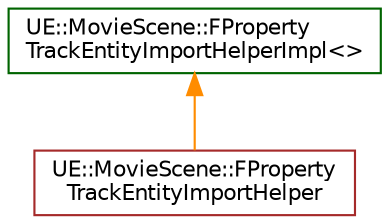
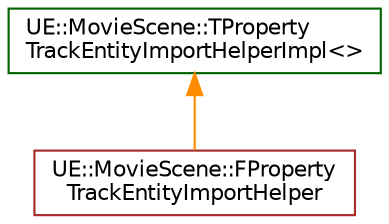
node "UE::MovieScene::FProperty TrackEntityImportHelperImpl<>": label "UE::MovieScene::FProperty TrackEntityImportHelperImpl<>" -> "UE::MovieScene::TProperty TrackEntityImportHelperImpl<>"
